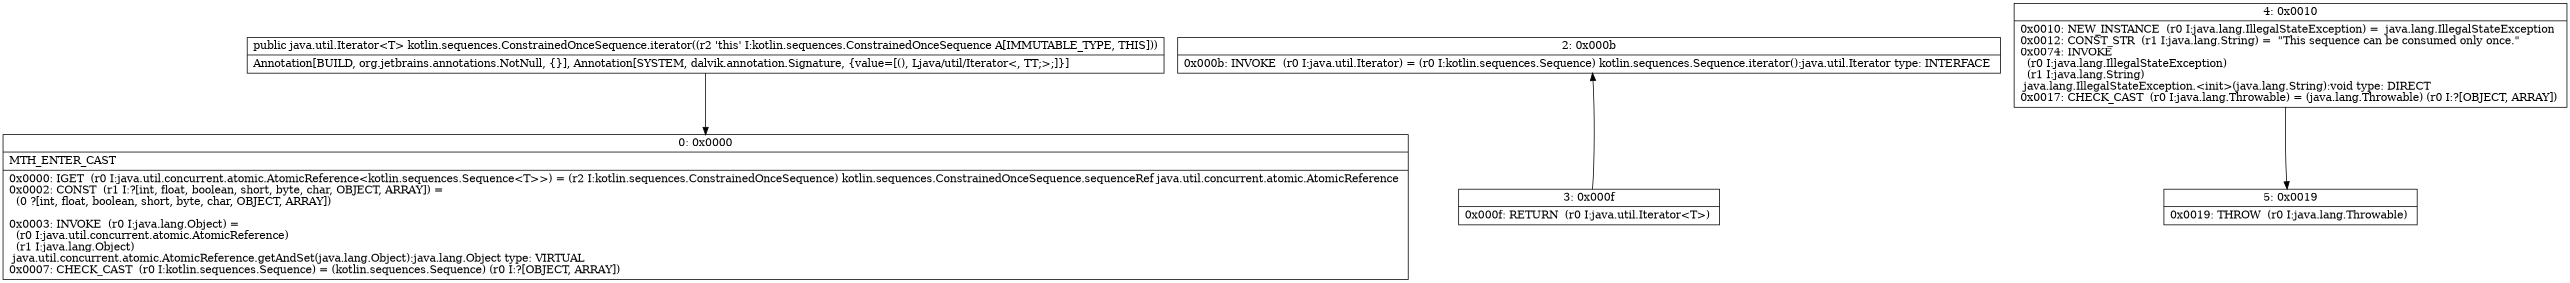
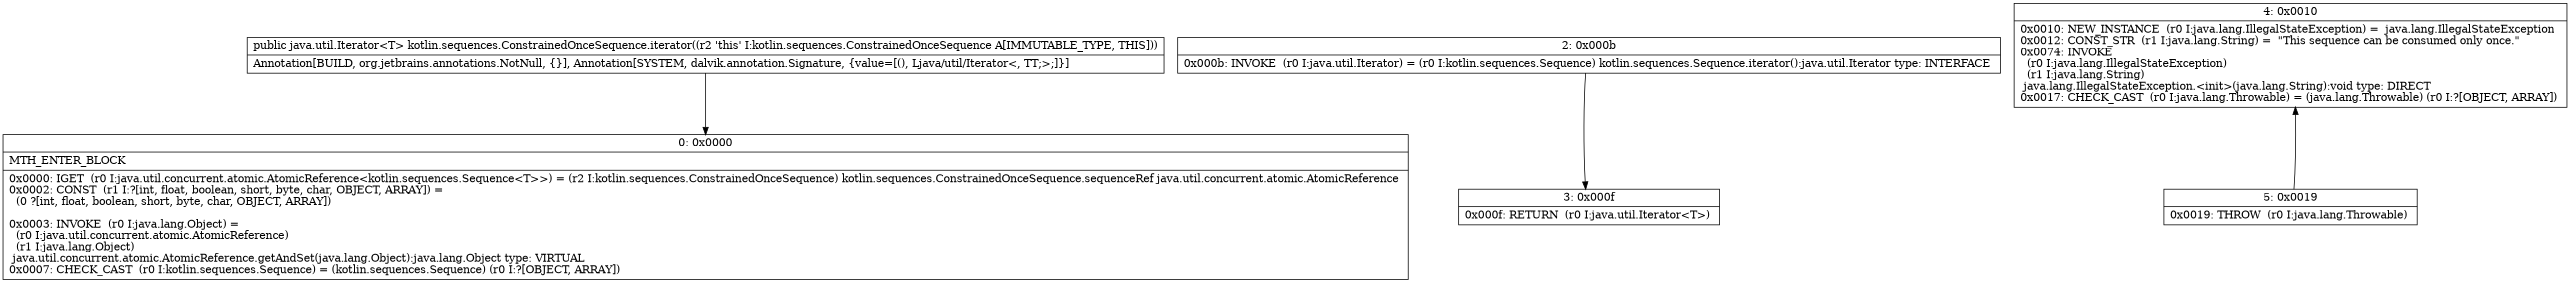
edge "3: 0x000f" -> "2: 0x000b": reversed
edge "4: 0x0010" -> "5: 0x0019": reversed
node "0: 0x0000": text "MTH_ENTER_CAST" -> "MTH_ENTER_BLOCK"
